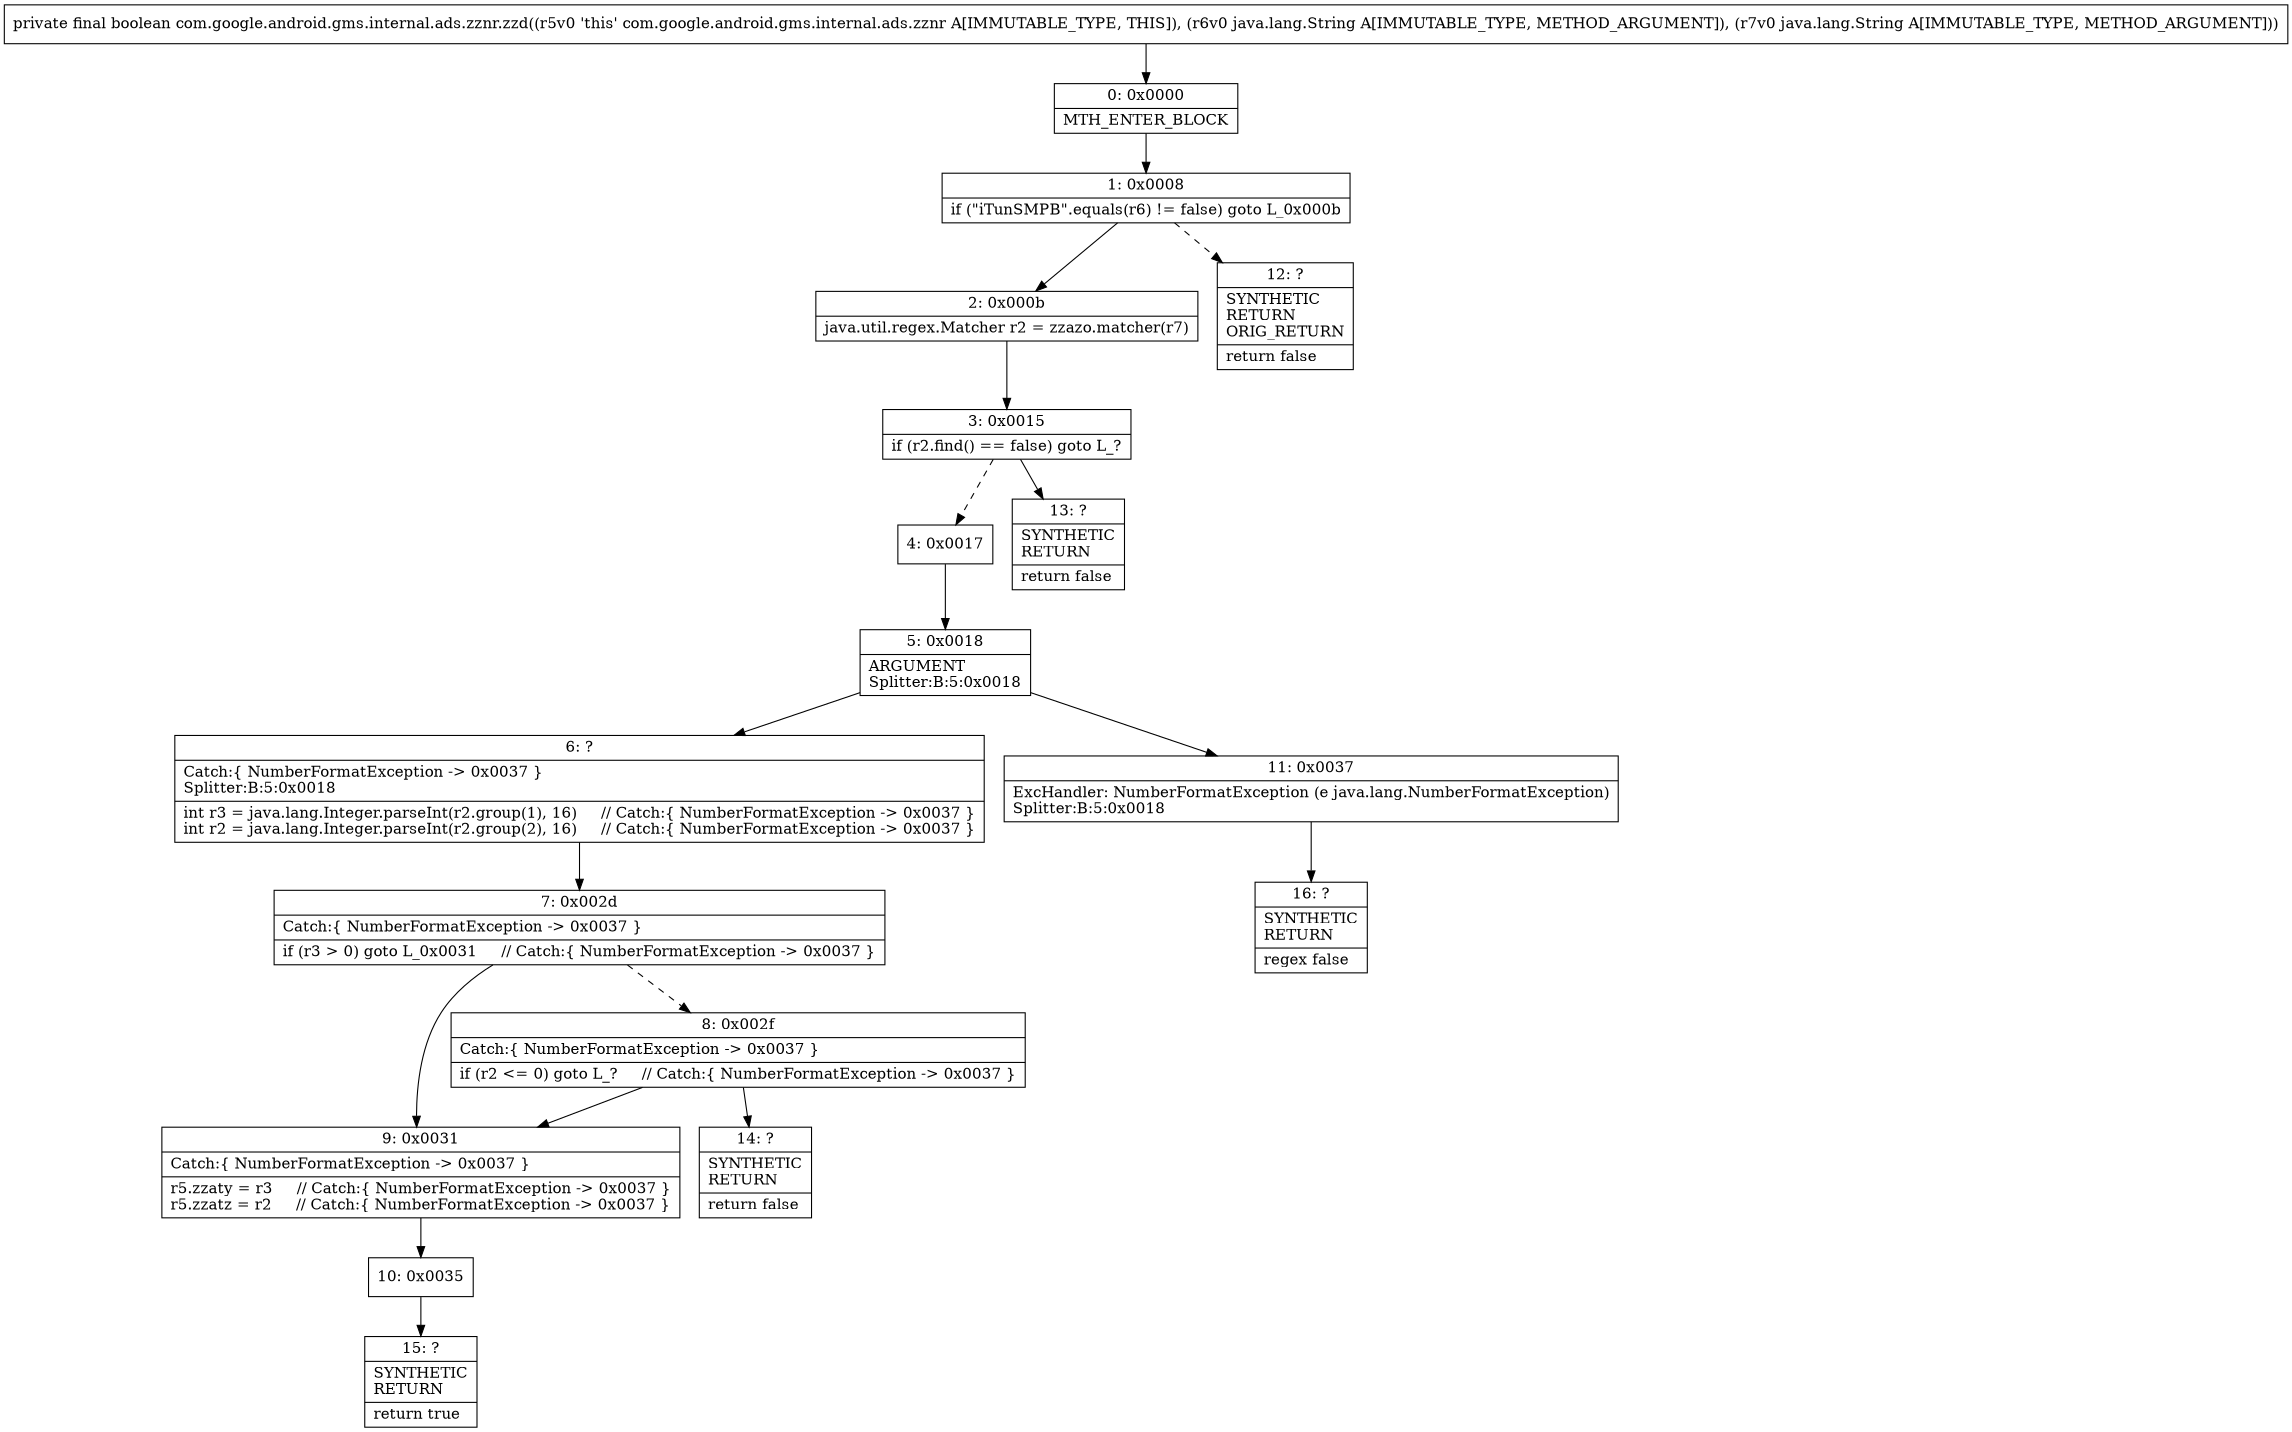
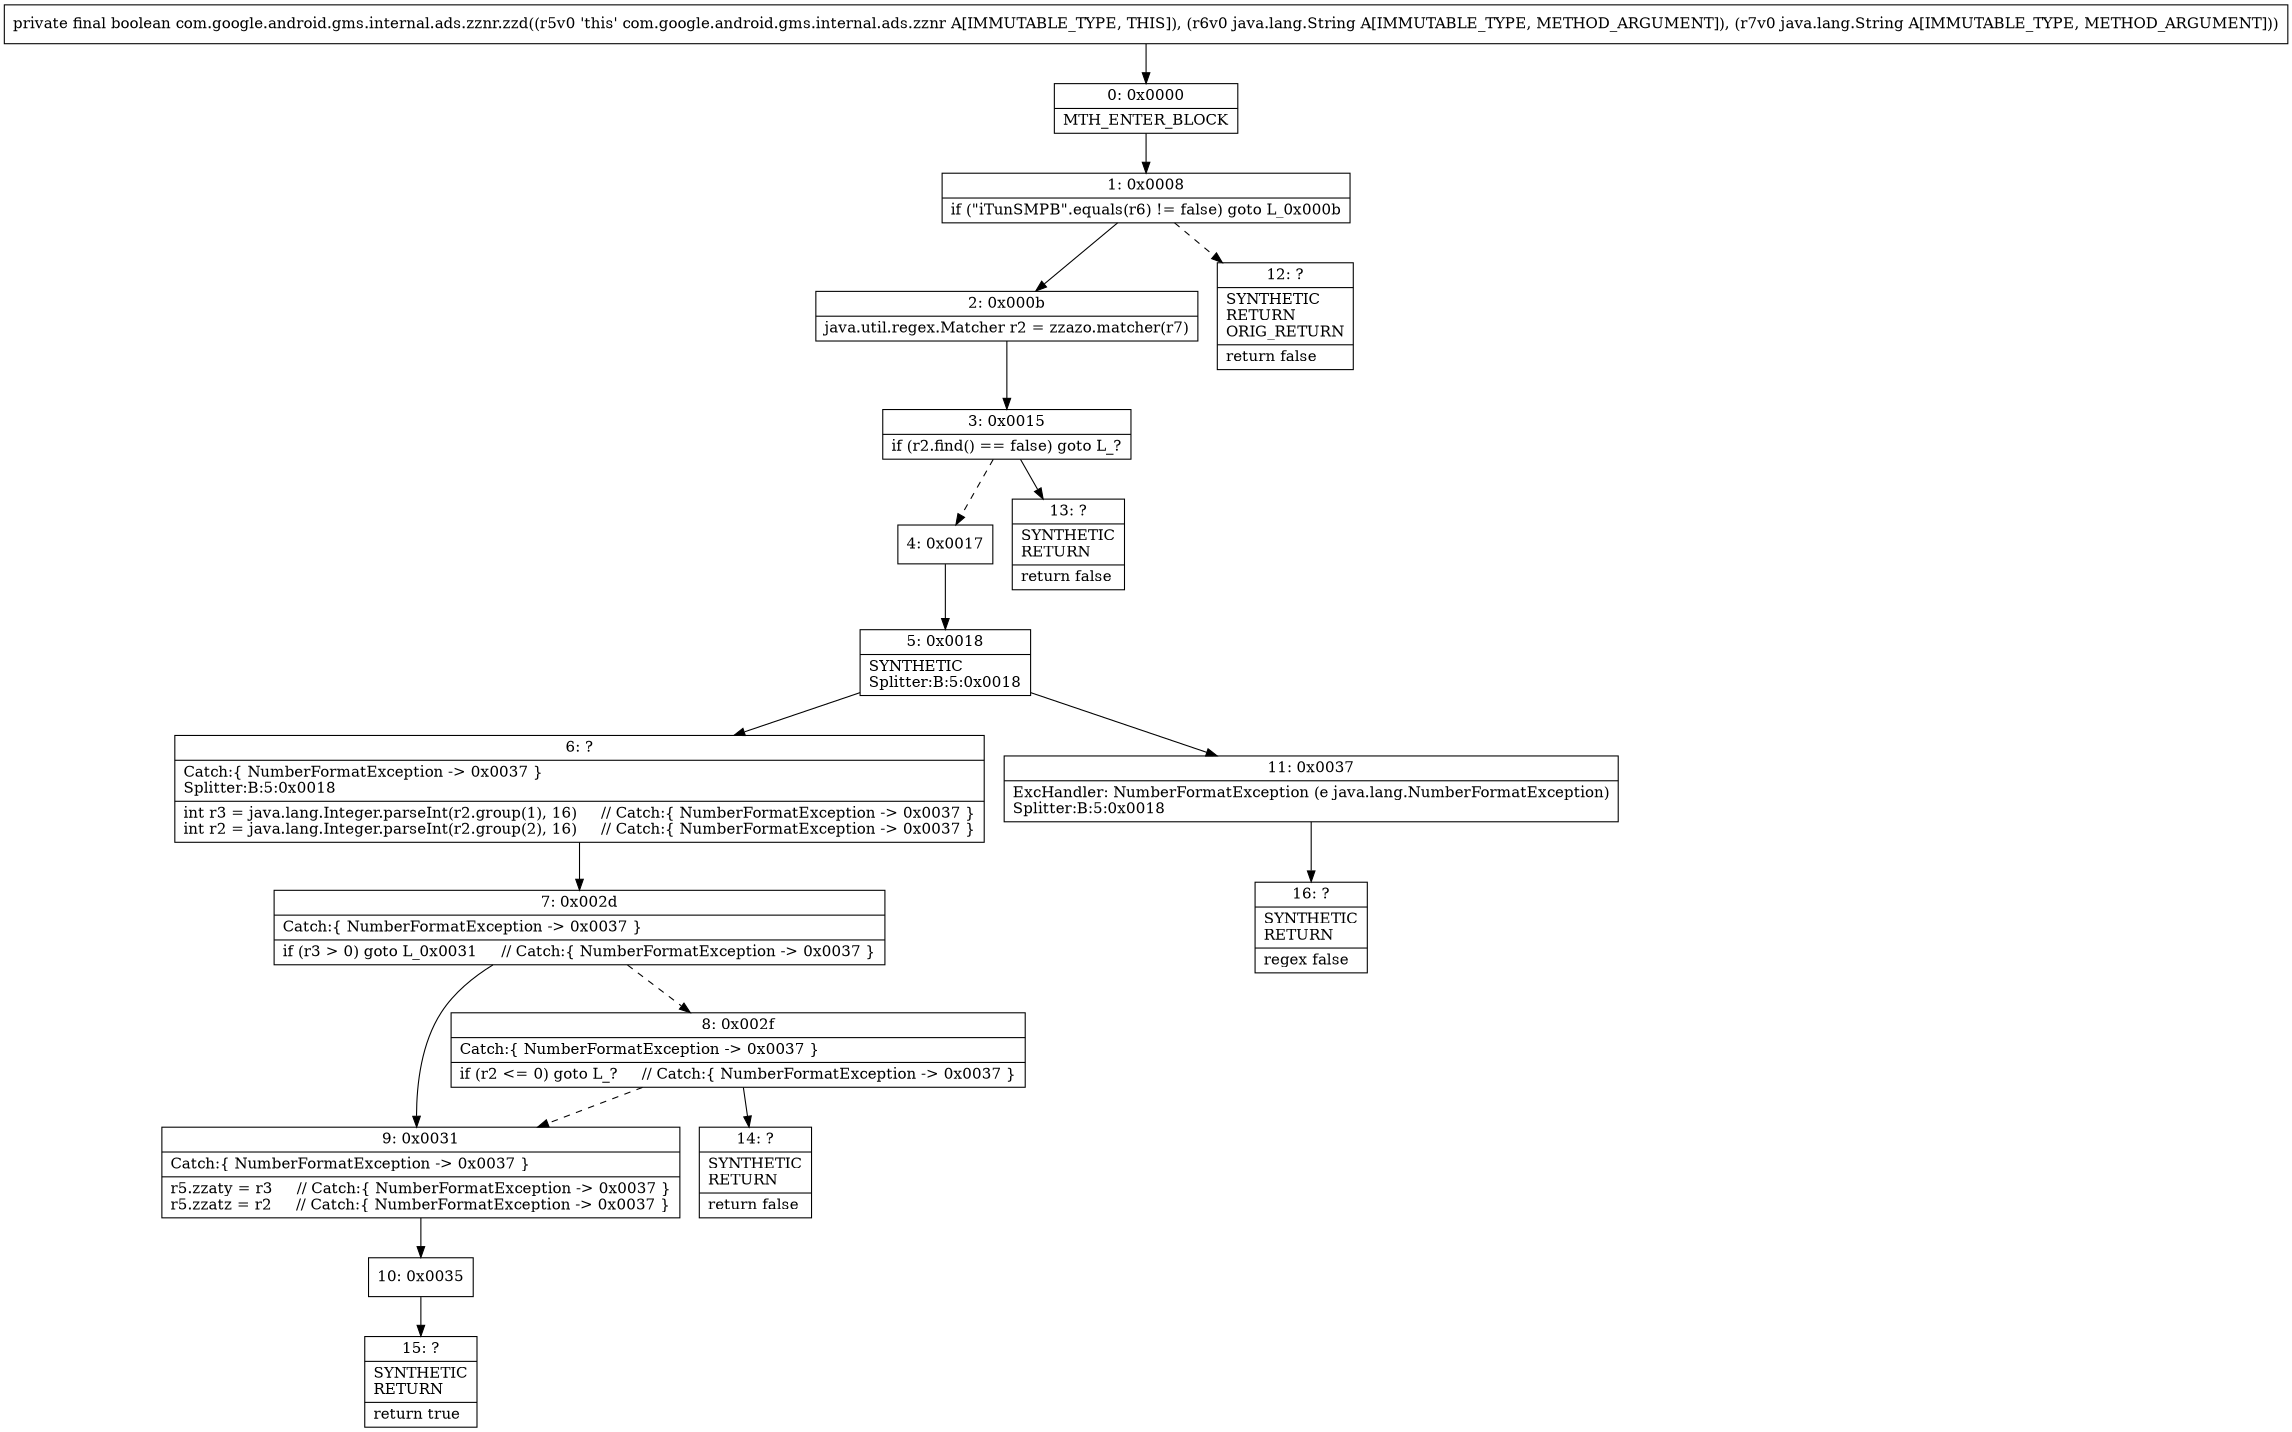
node "5: 0x0018": text "ARGUMENT" -> "SYNTHETIC"
edge "8: 0x002f" -> "9: 0x0031": style solid -> dashed
